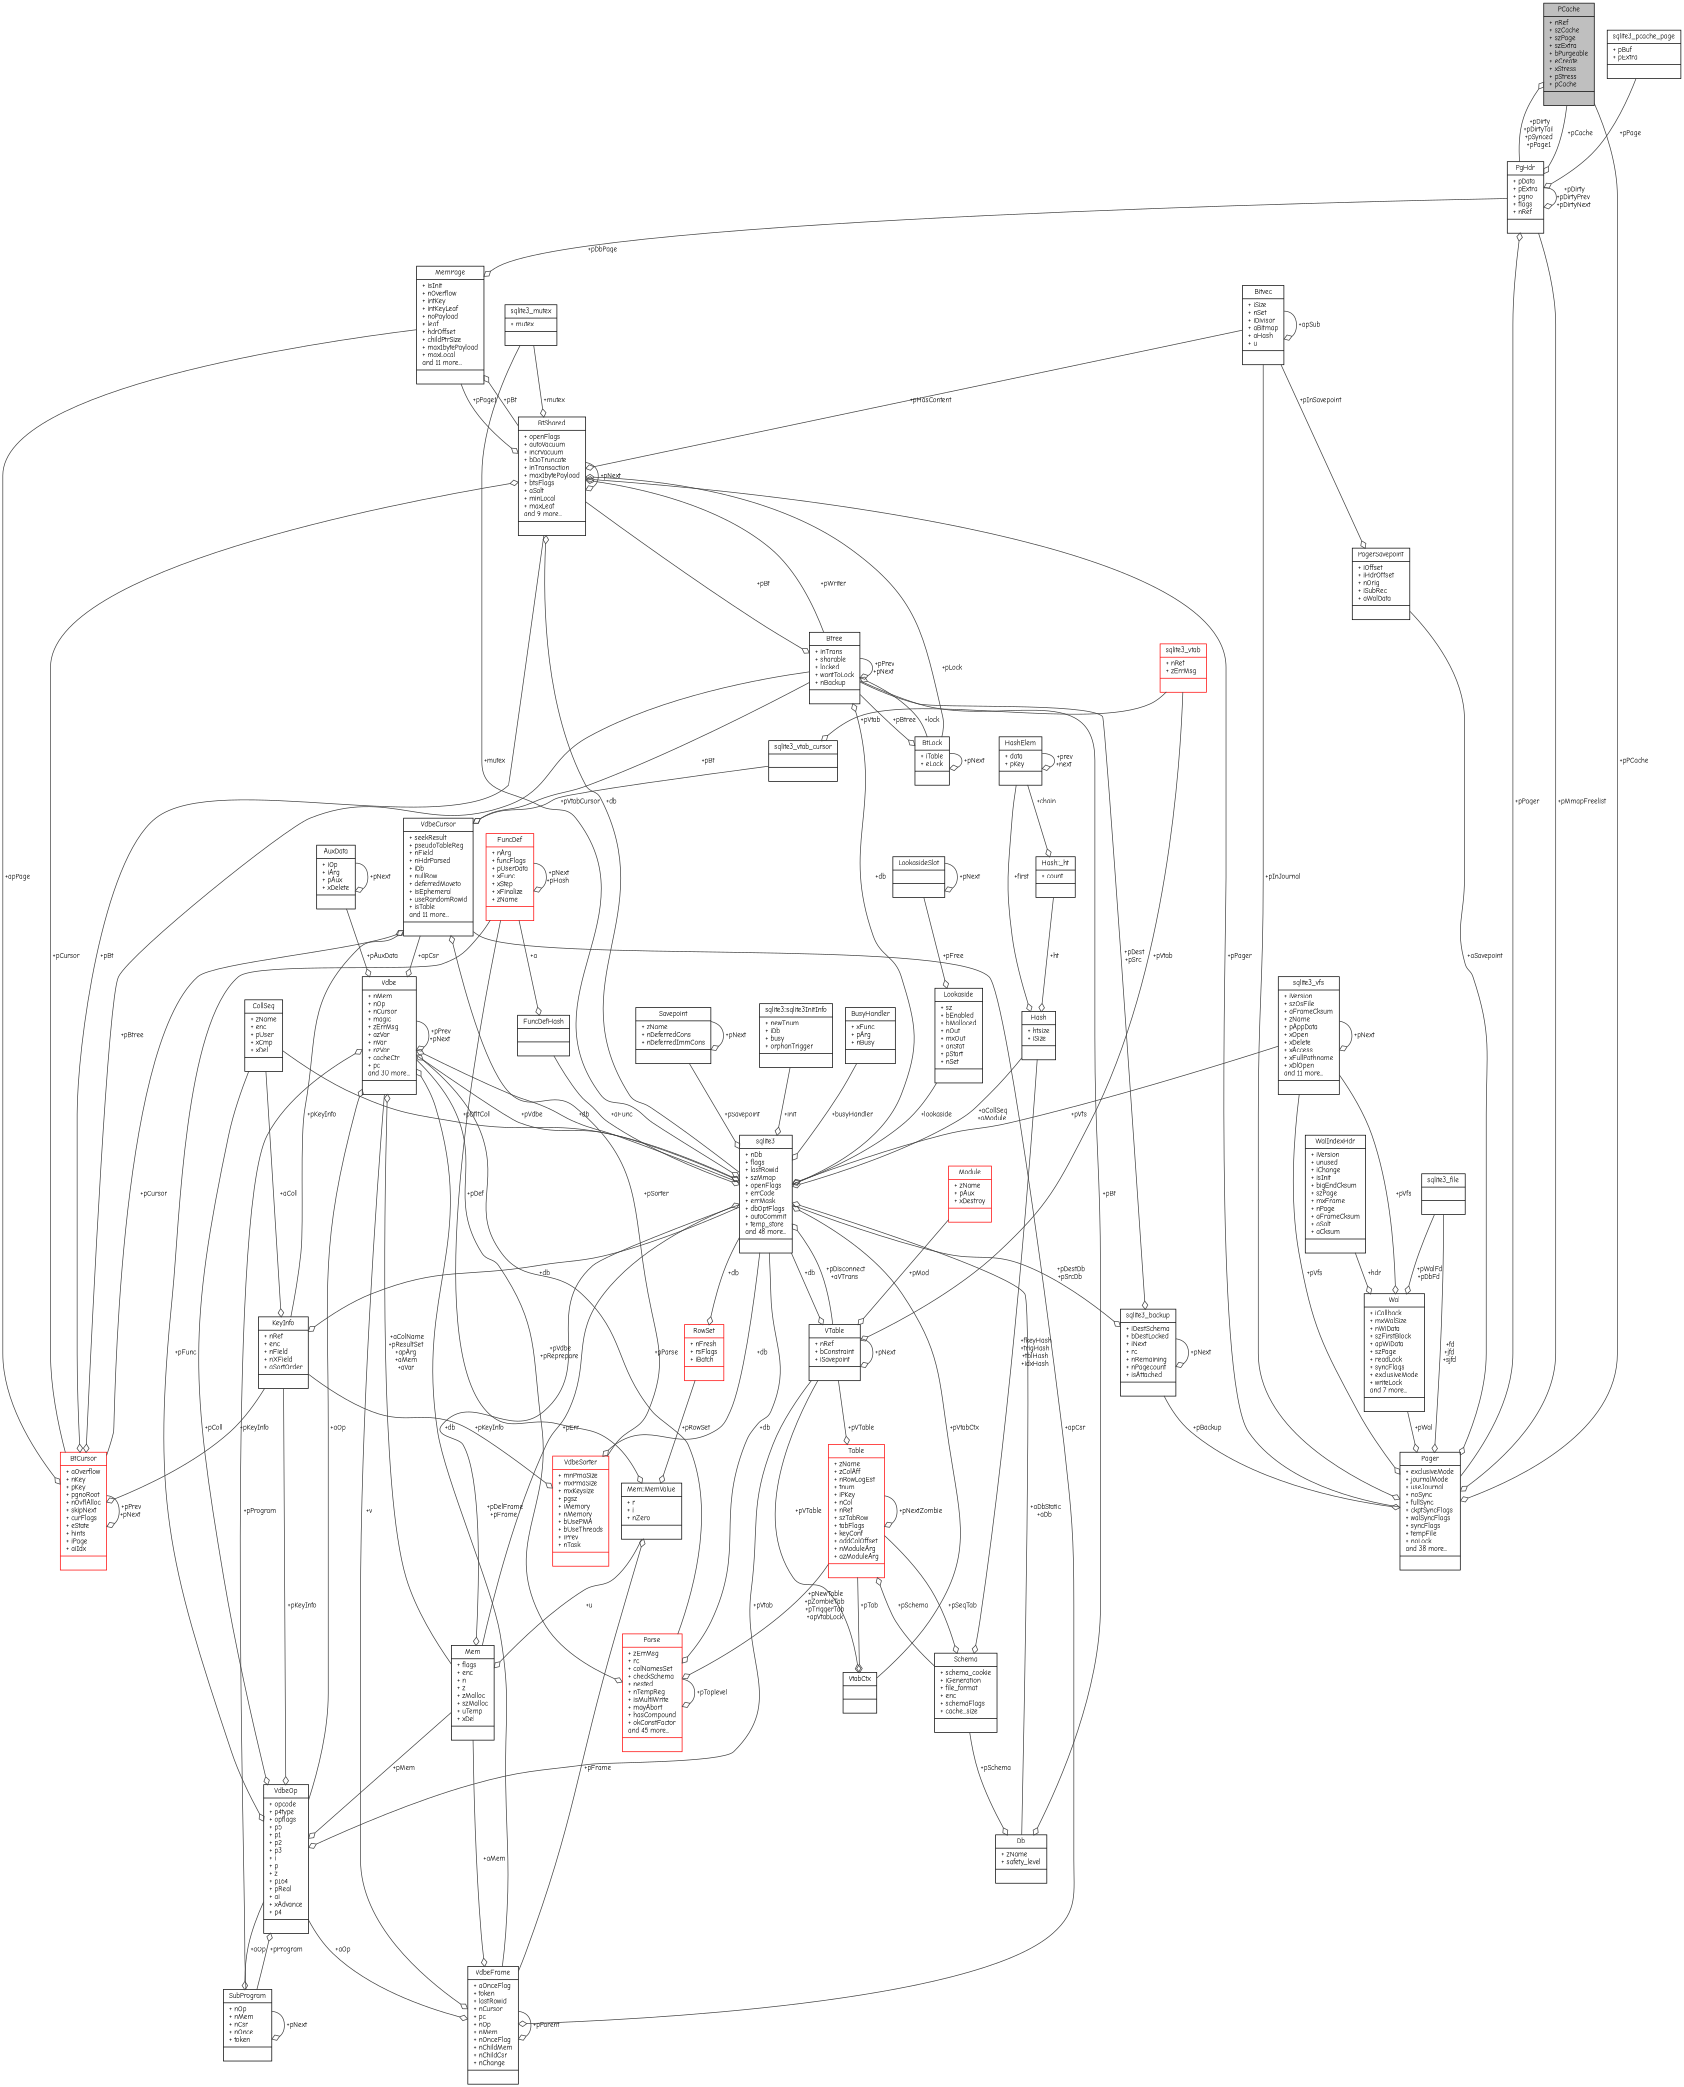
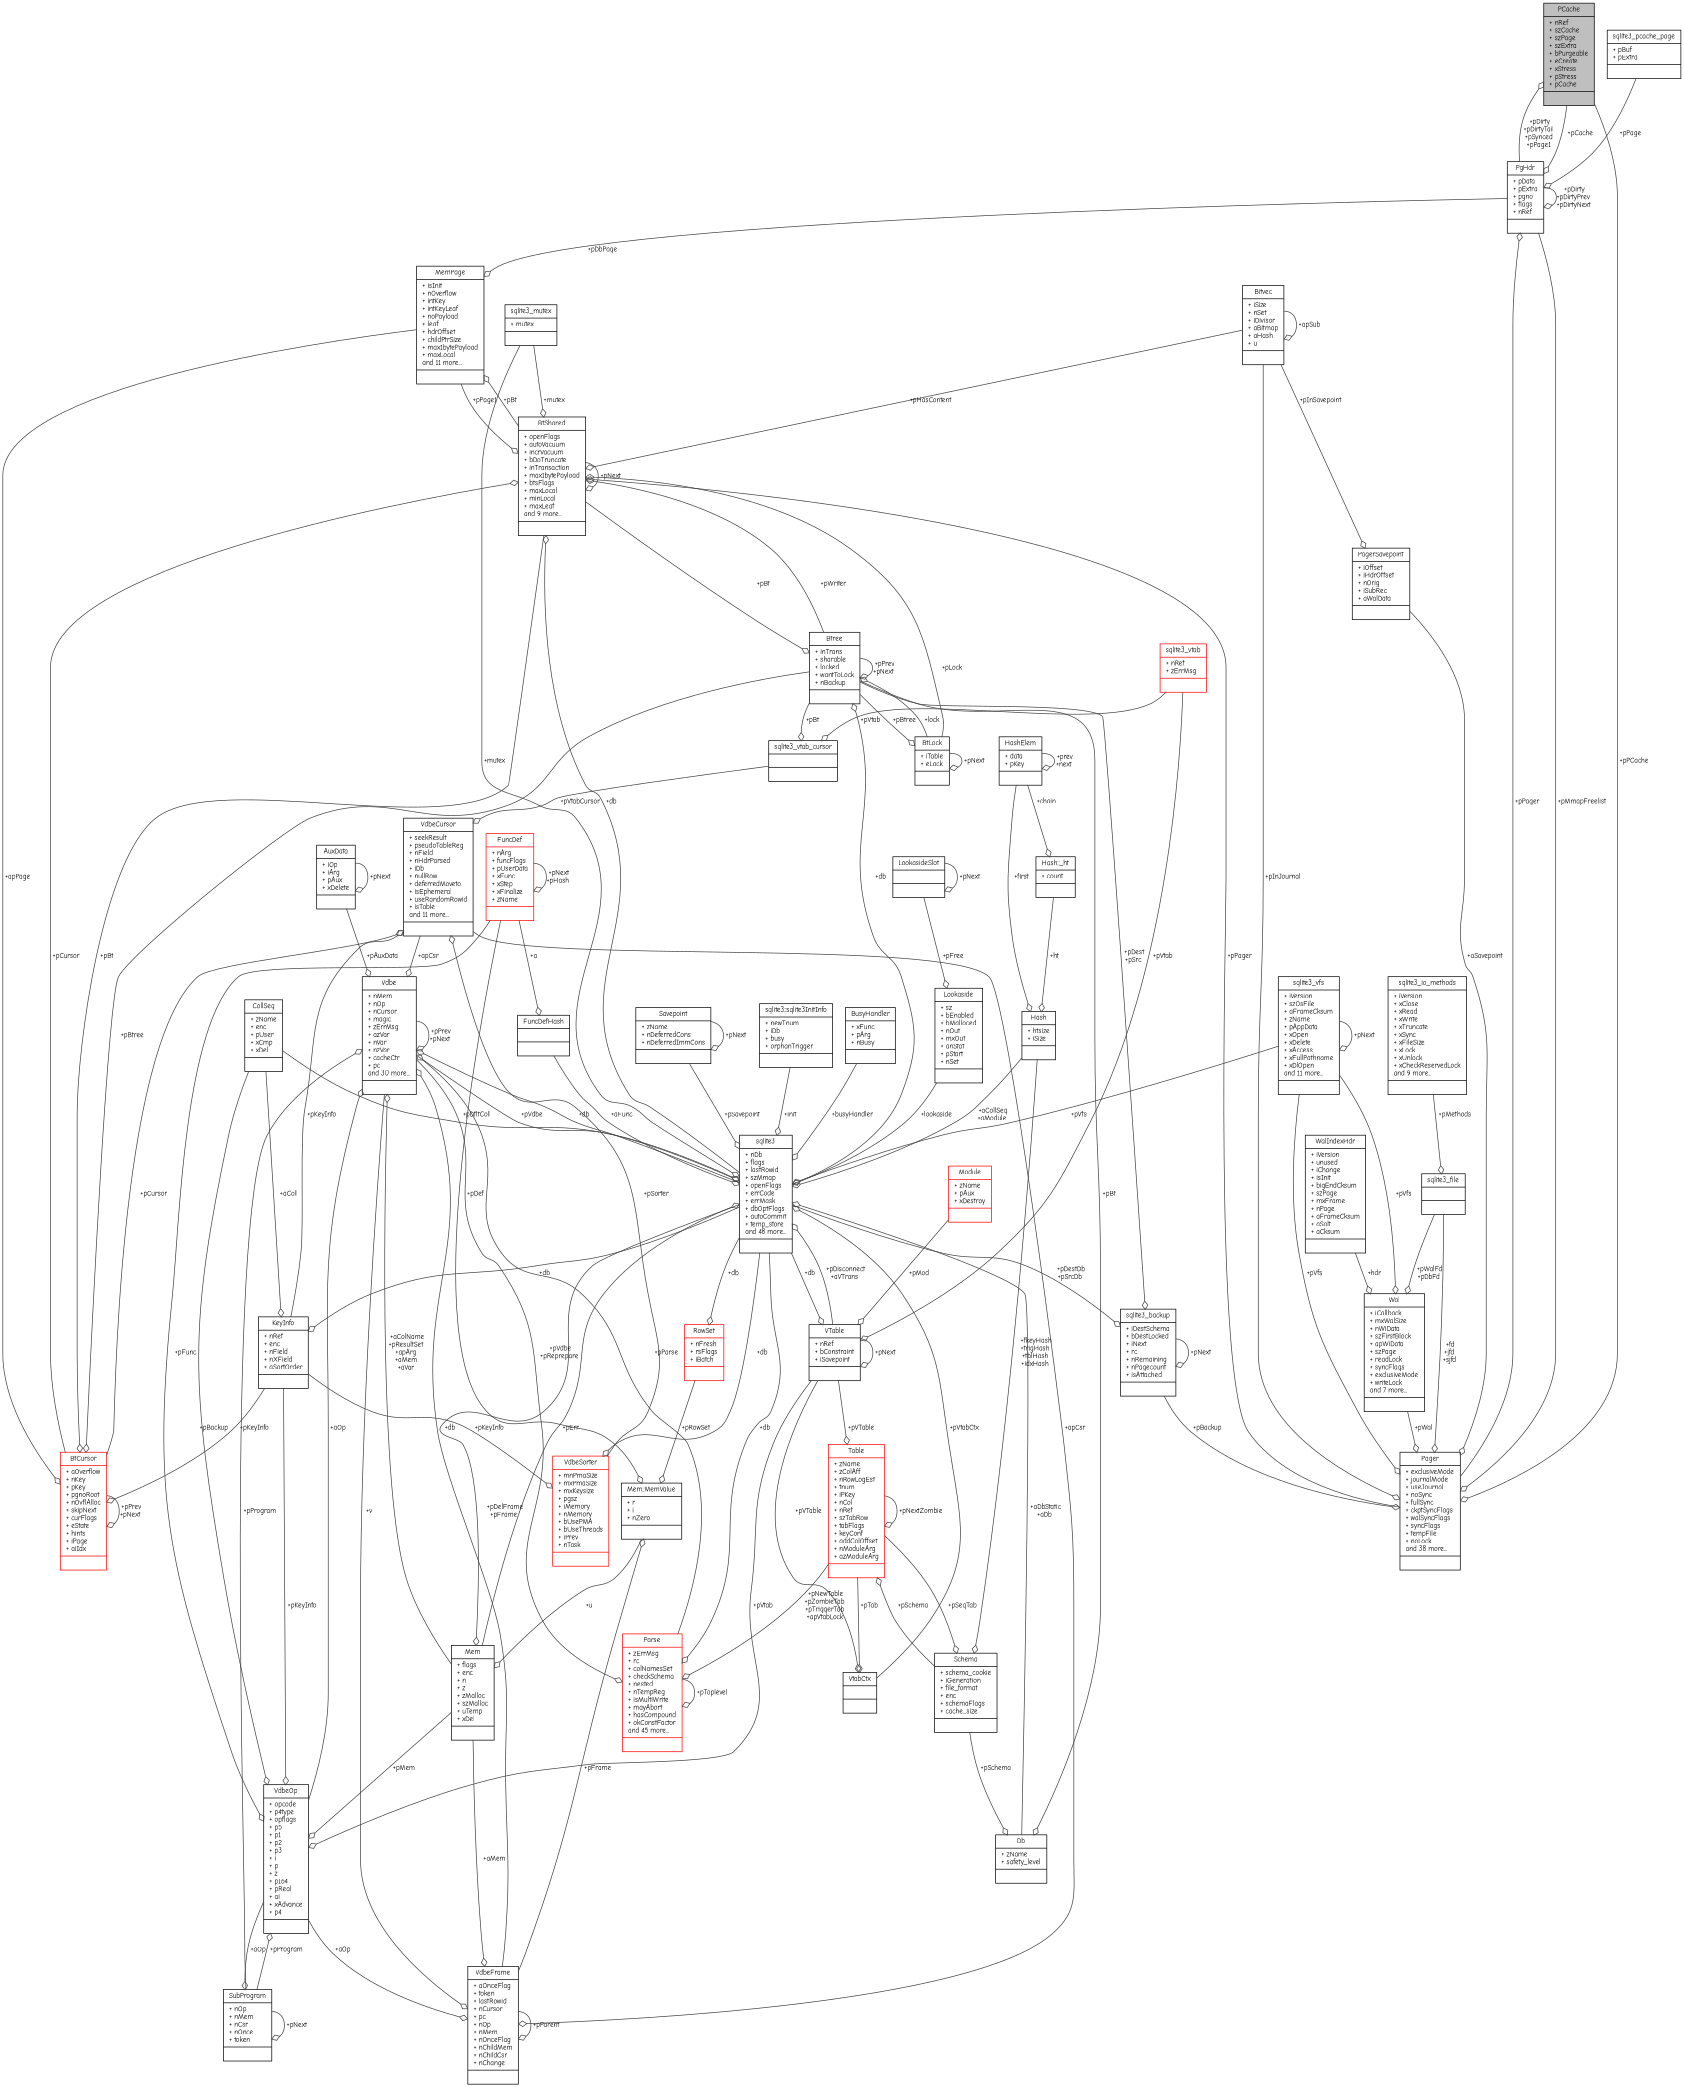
node "BtShared": text "+ aSalt" -> "+ maxLocal"
edge "Btree" -> "VdbeCursor": now "Btree" -> "sqlite3_vtab_cursor"
node "sqlite3_io_methods": added
edge "CollSeq" -> "VdbeOp": label " +pColl" -> " +pBackup"
